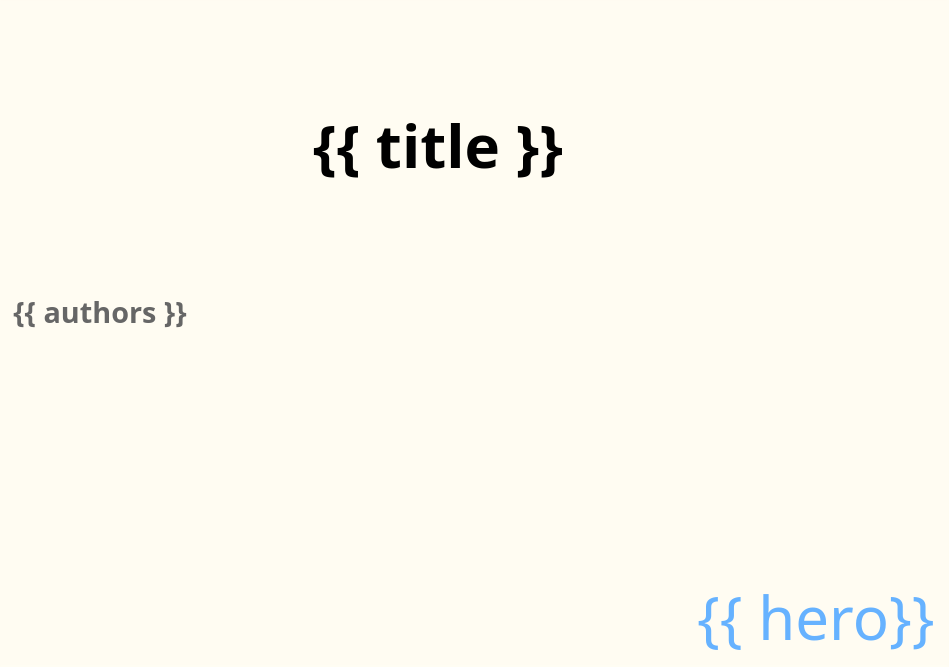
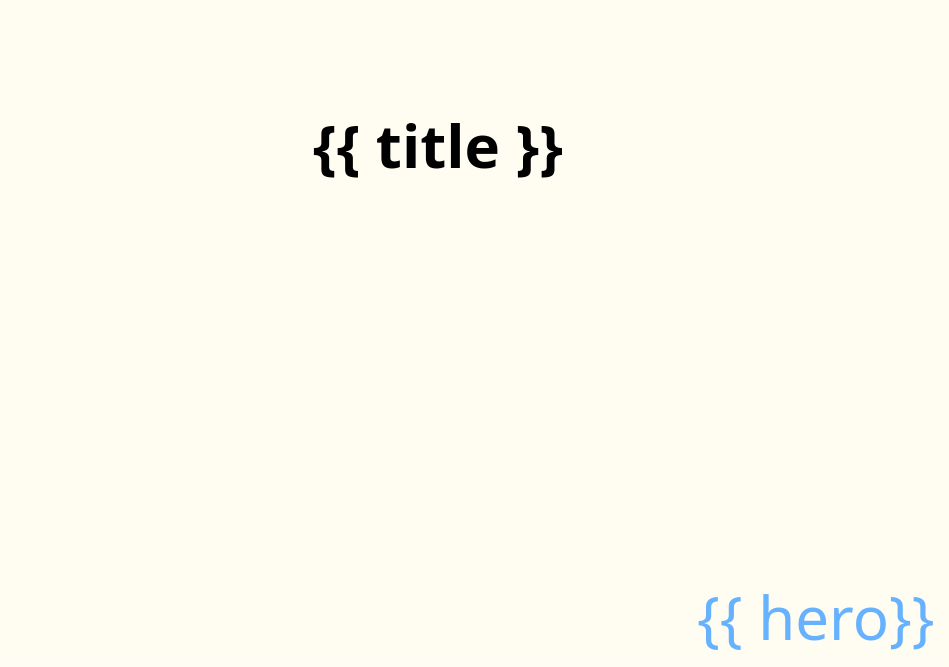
node "{{ authors }}": removed
